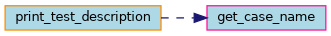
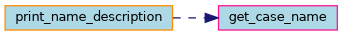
node "print_test_description": label "print_test_description" -> "print_name_description"
